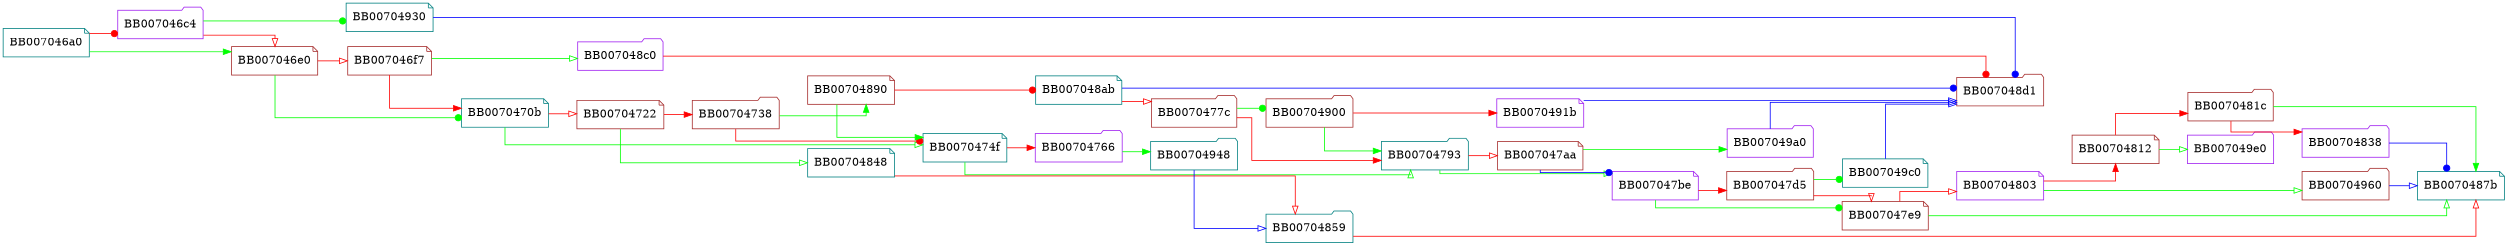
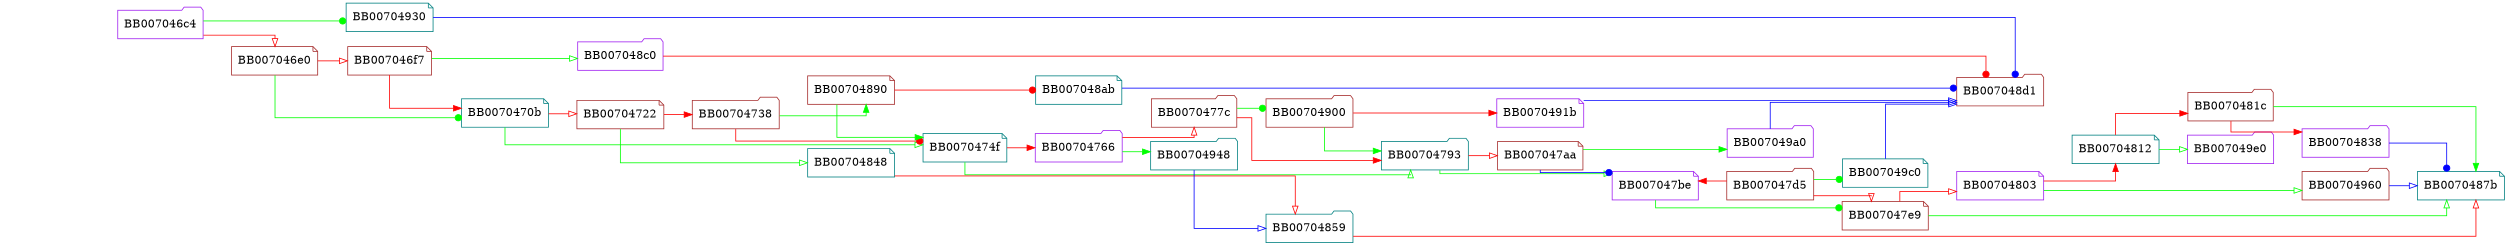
node "BB007046a0": removed
edge "BB007048ab" -> "BB0070477c": now "BB00704766" -> "BB0070477c"
node "BB00704812": color brown -> teal
edge "BB007047be" -> "BB007047d5": reversed
